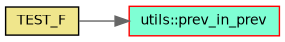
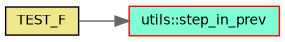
node "utils::prev_in_prev": label "utils::prev_in_prev" -> "utils::step_in_prev"
